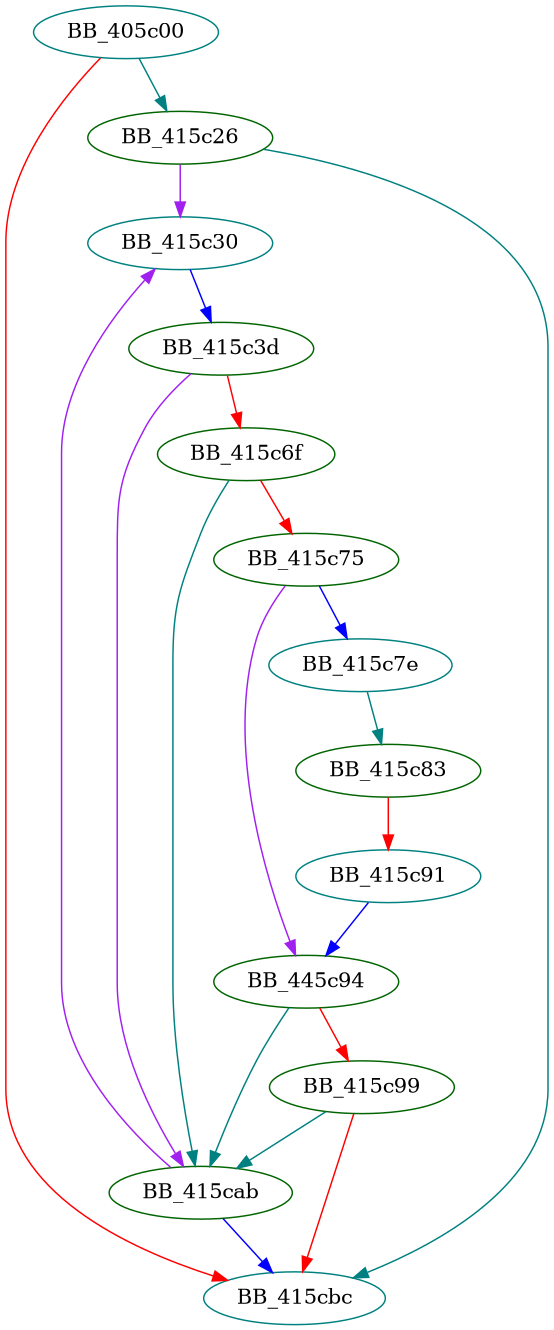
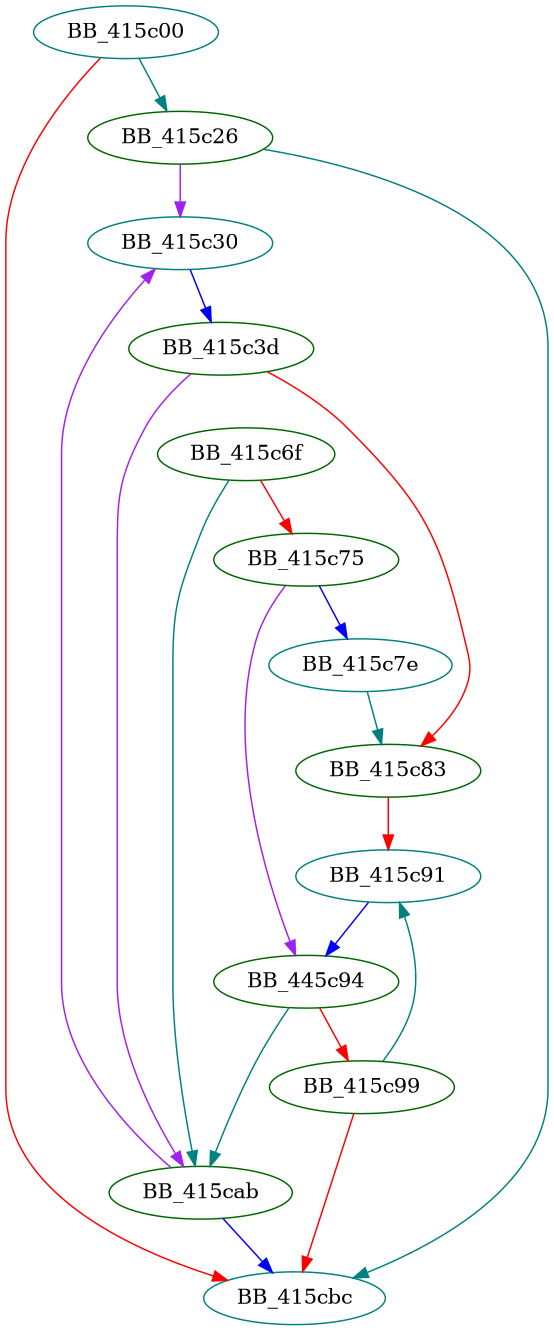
node "BB_405c00": label "BB_405c00" -> "BB_415c00"
edge "BB_415c3d" -> "BB_415c6f": now "BB_415c3d" -> "BB_415c83"
edge "BB_415c99" -> "BB_415cab": now "BB_415c99" -> "BB_415c91"
